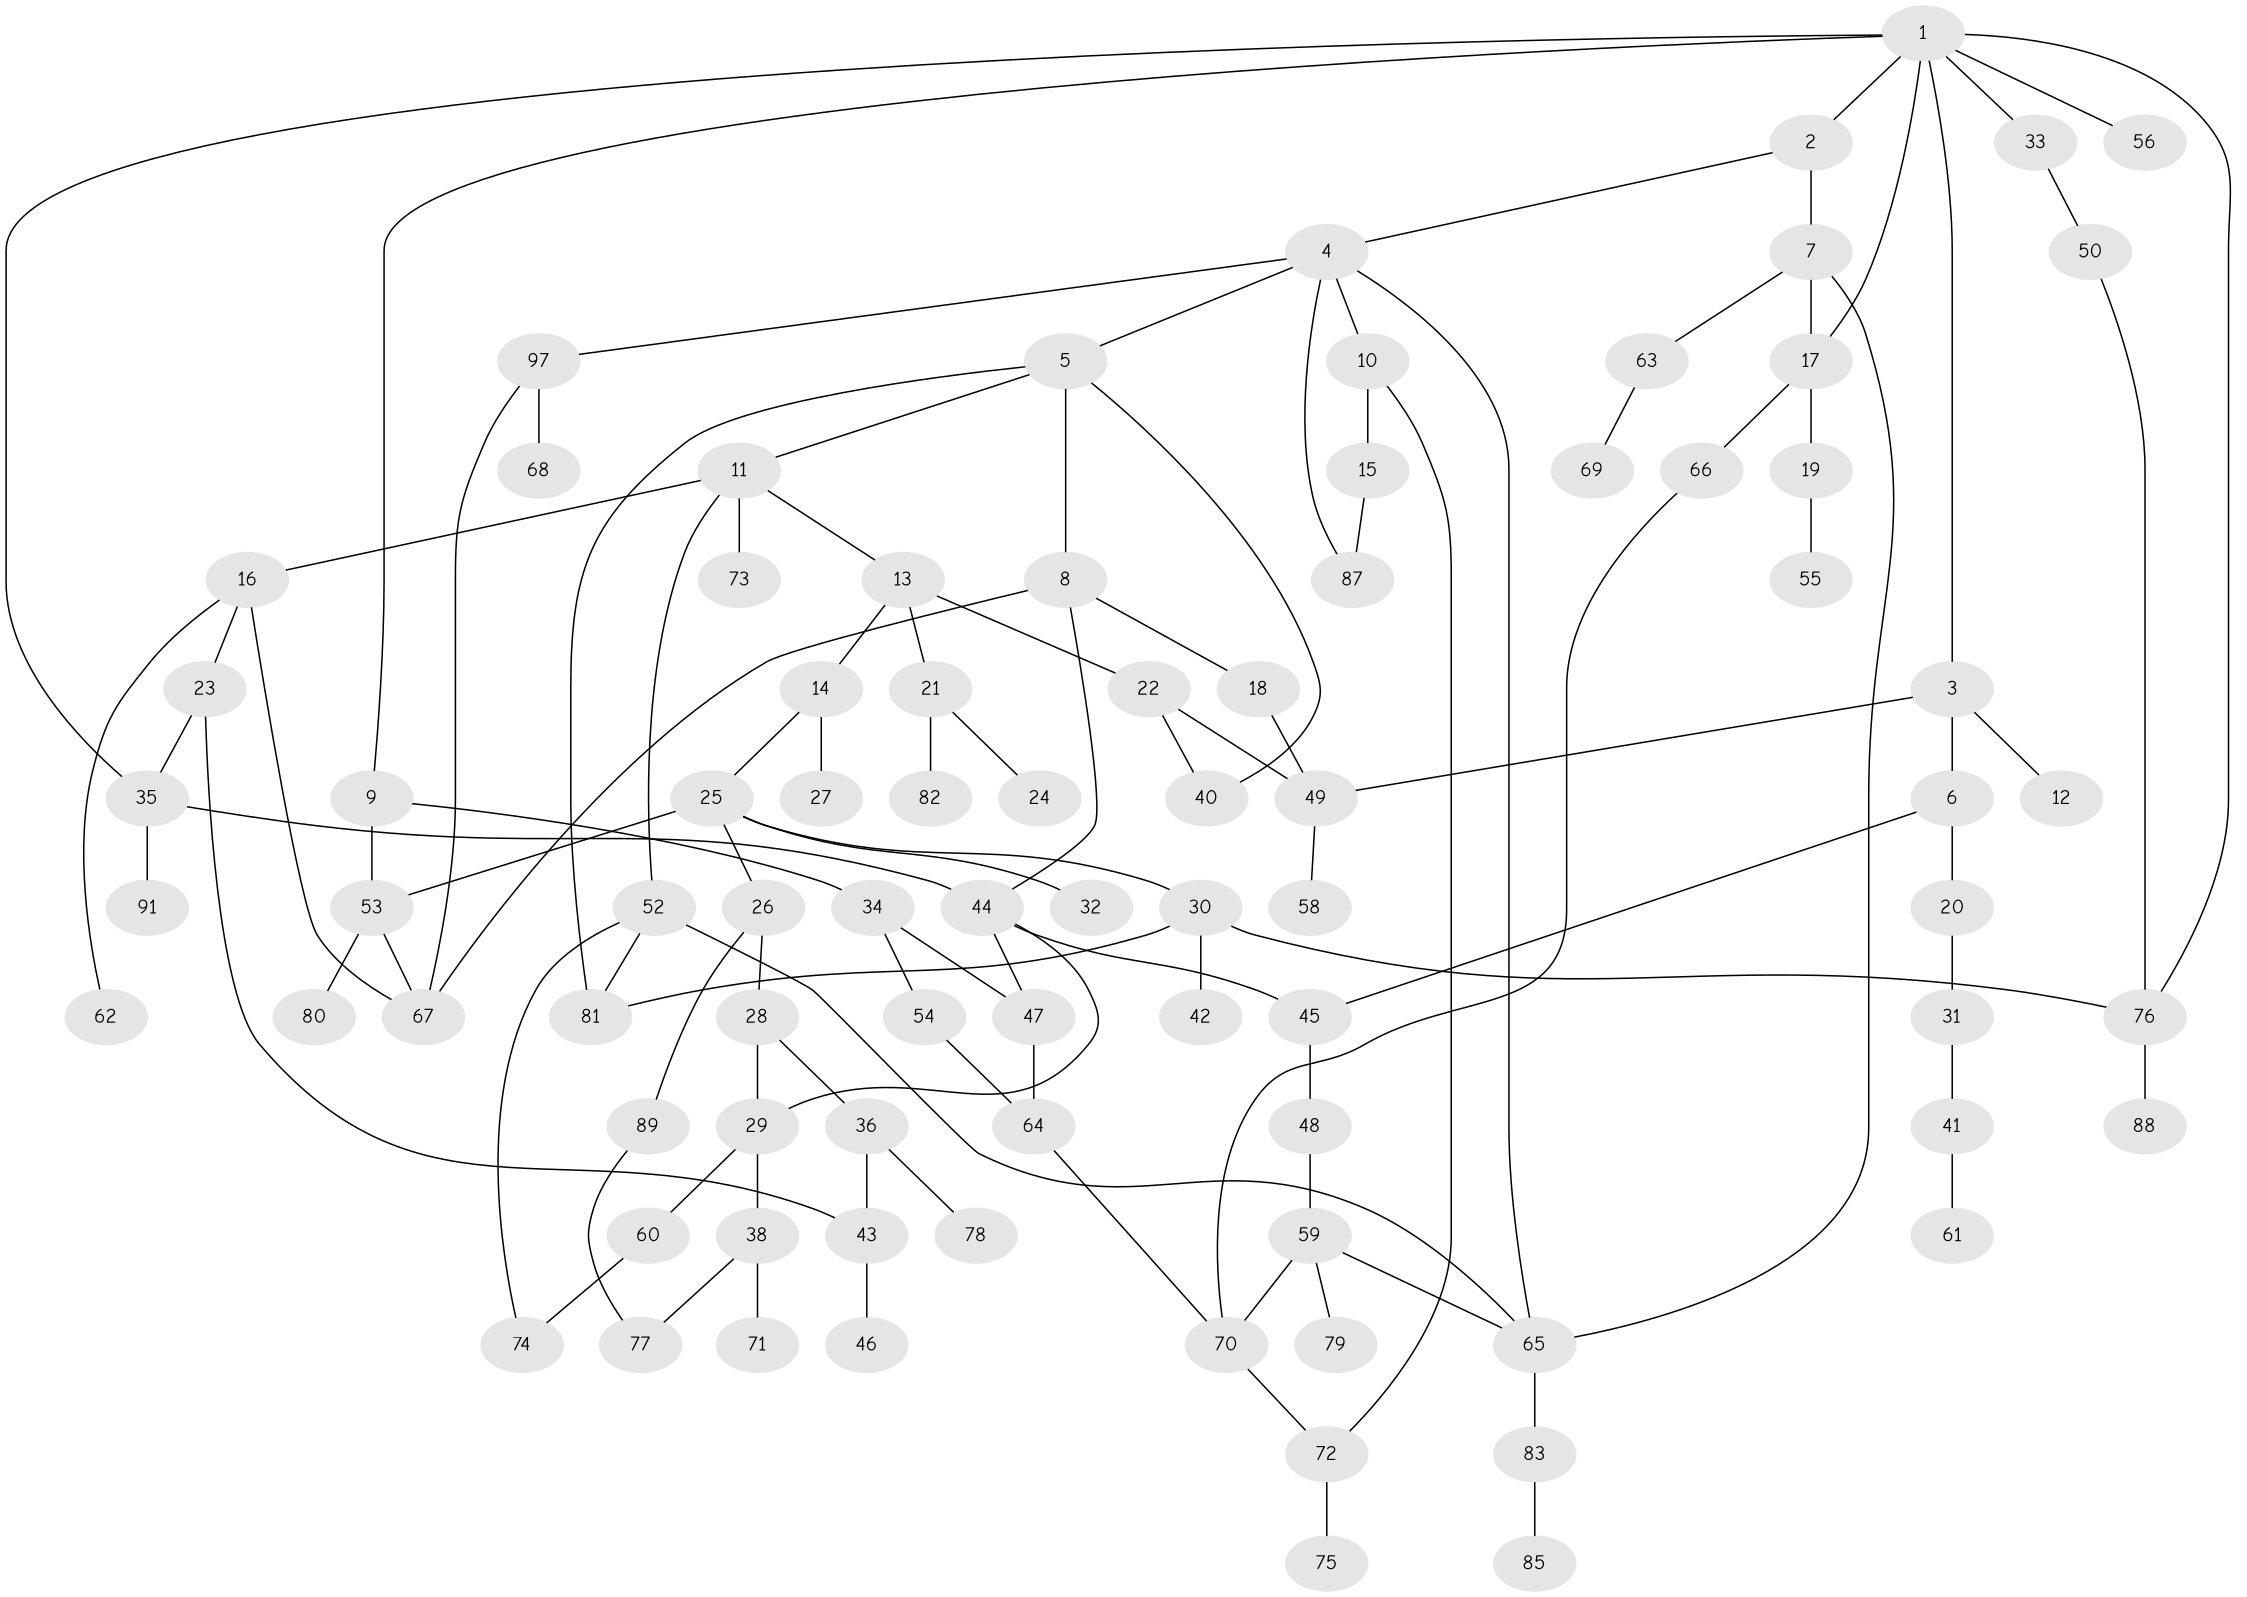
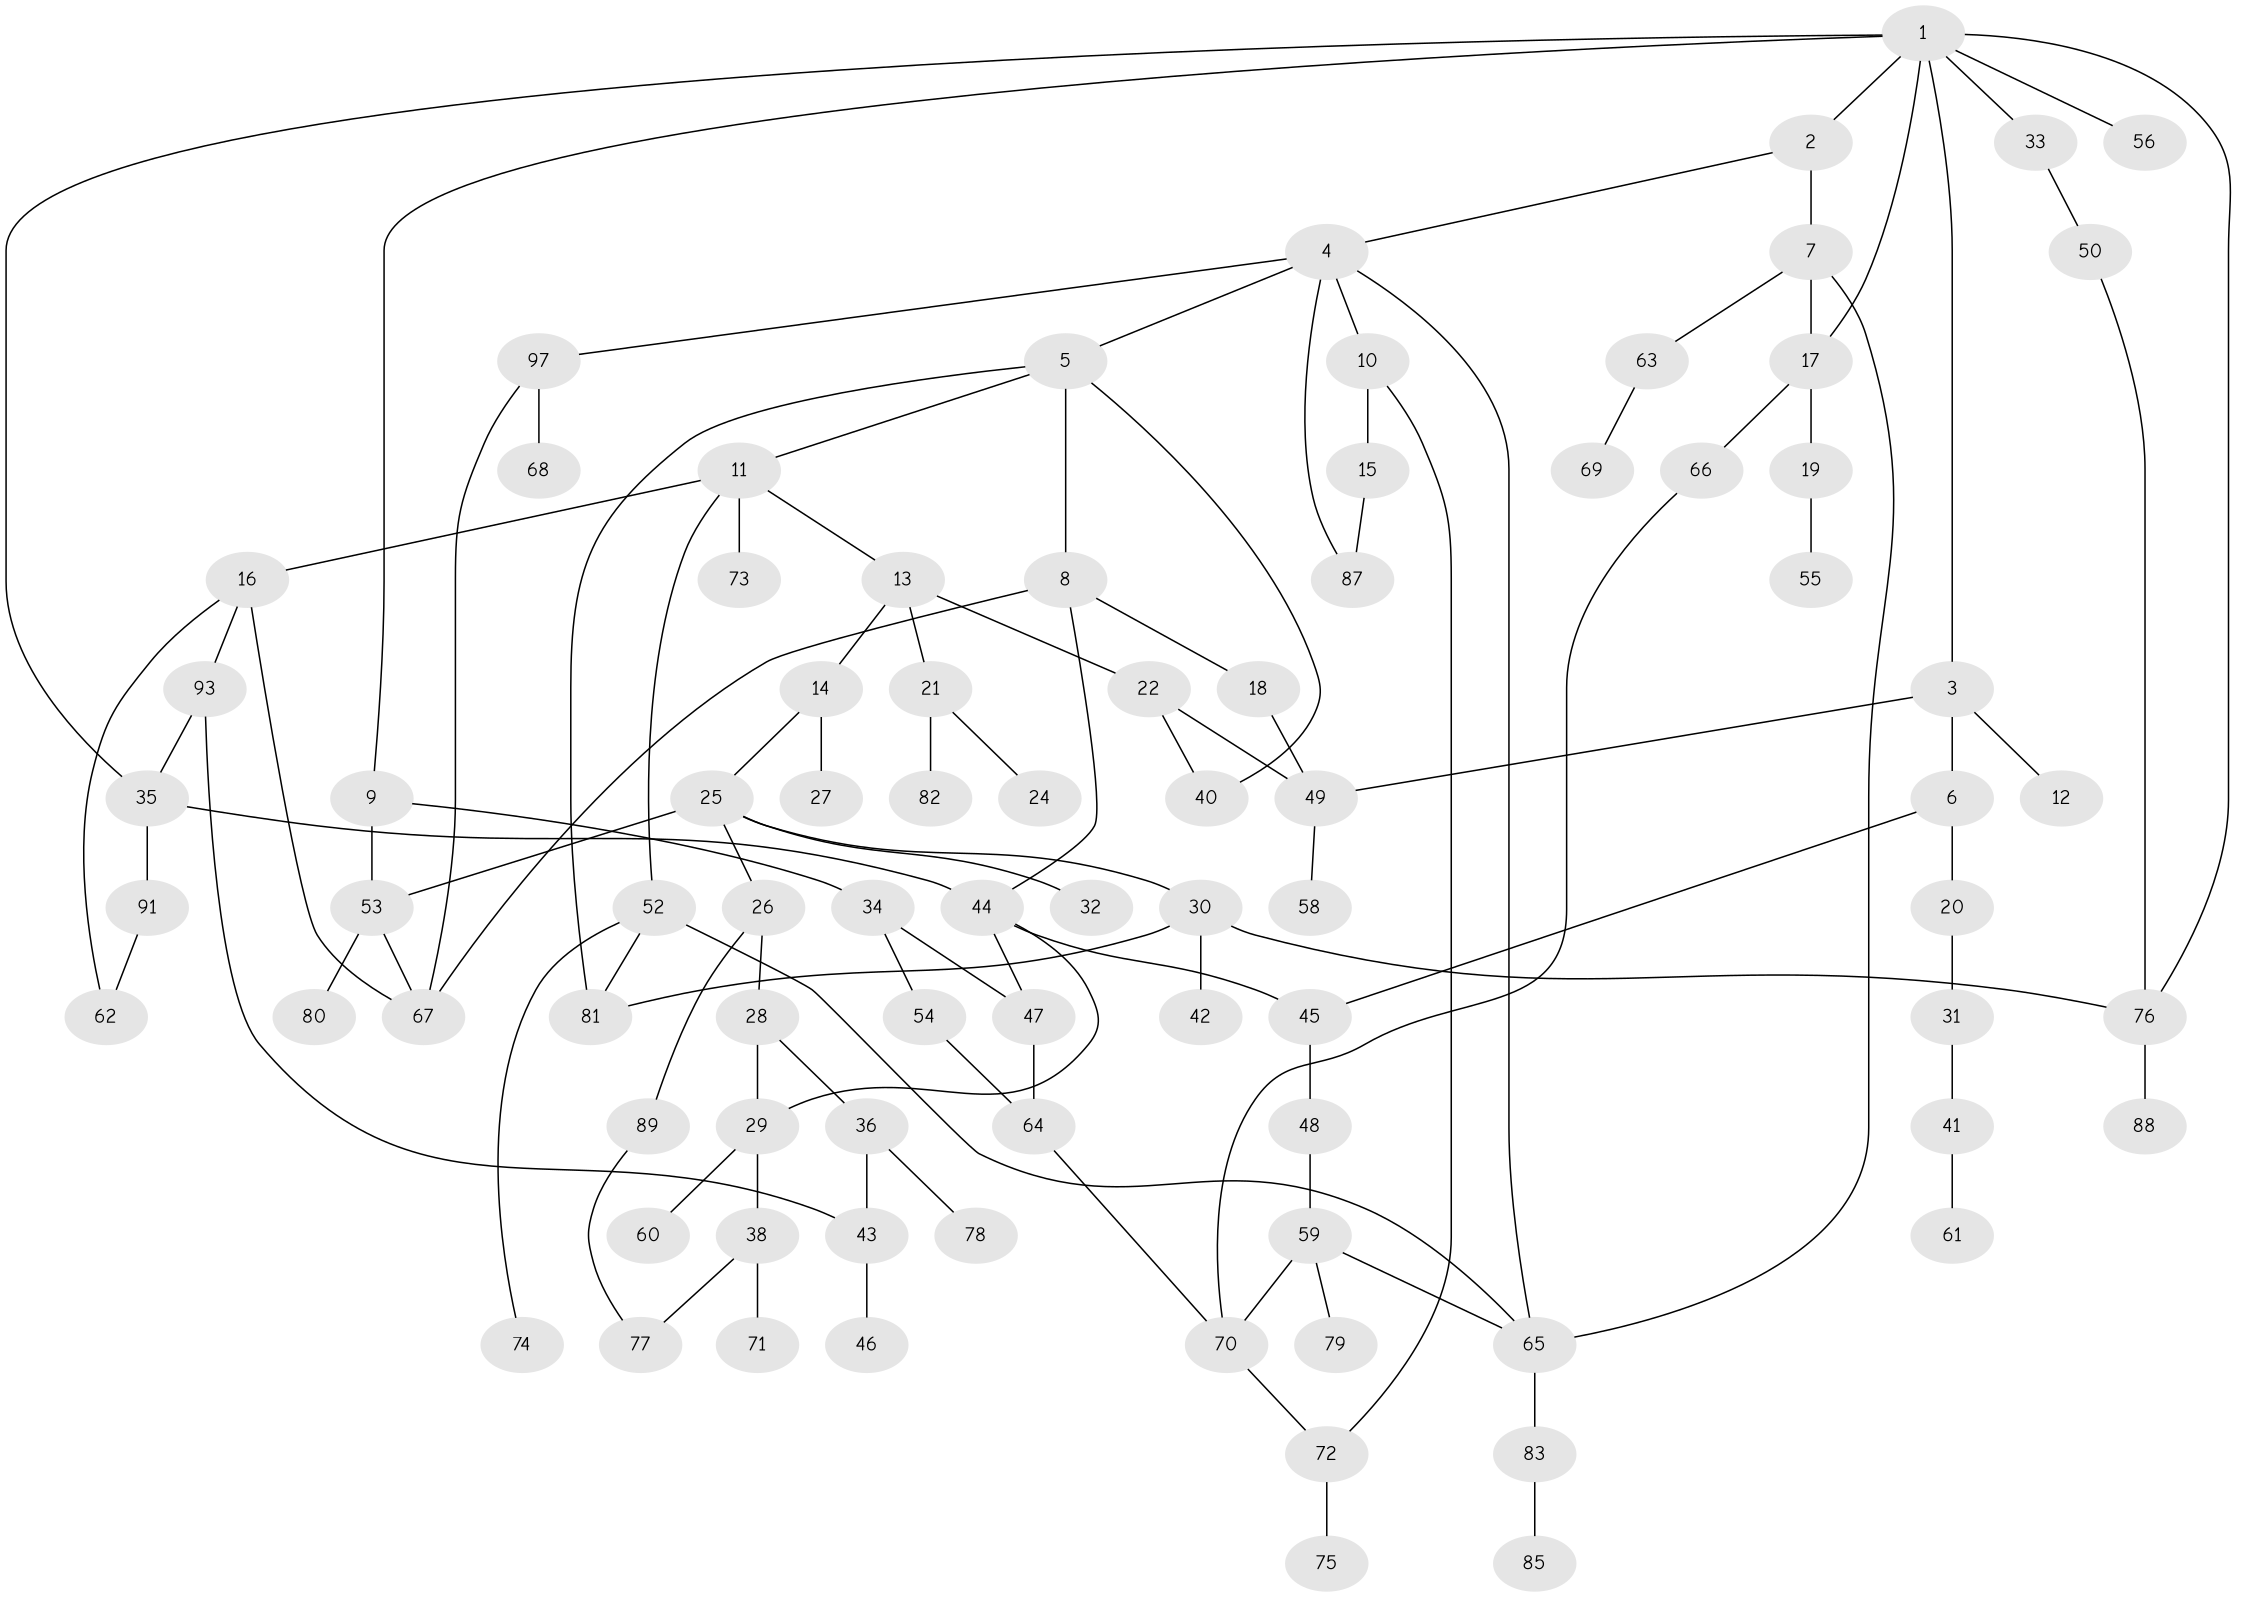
node "23": label "23" -> "93"
edge "91" -- "62": added
edge "60" -- "74": removed
